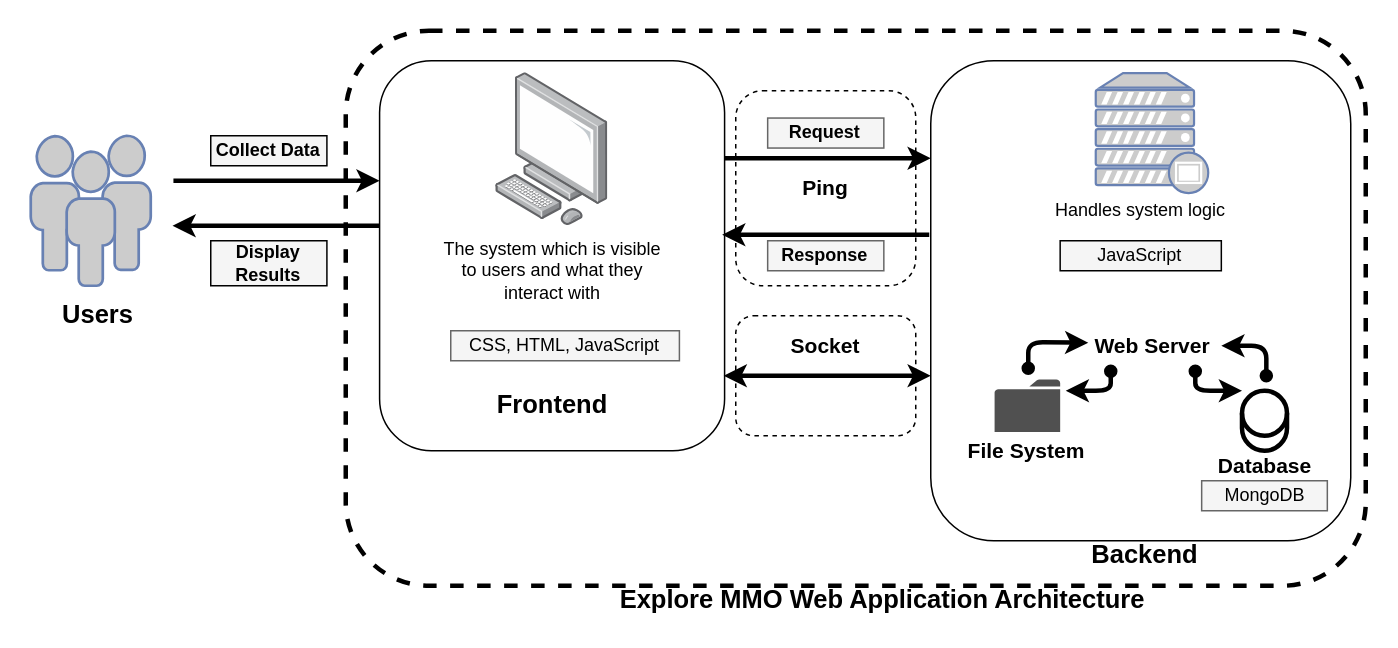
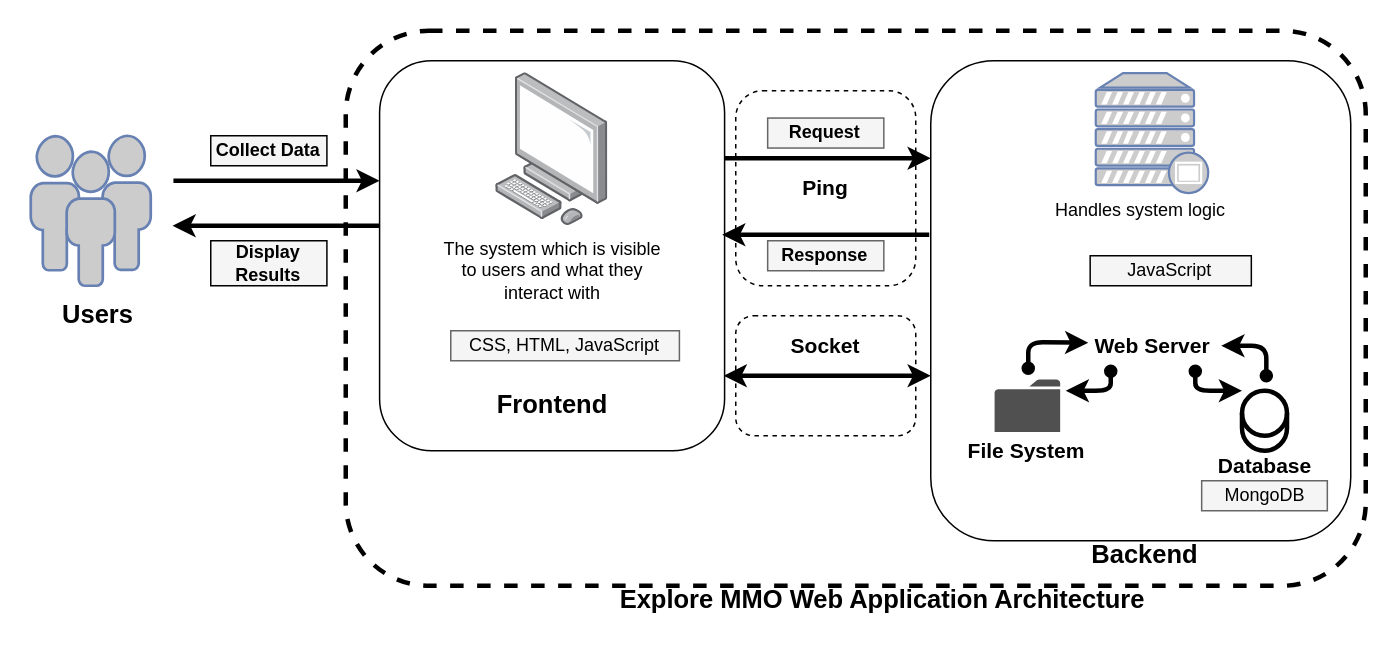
node "JavaScript": moved (1141, 256) -> (1171, 271)
